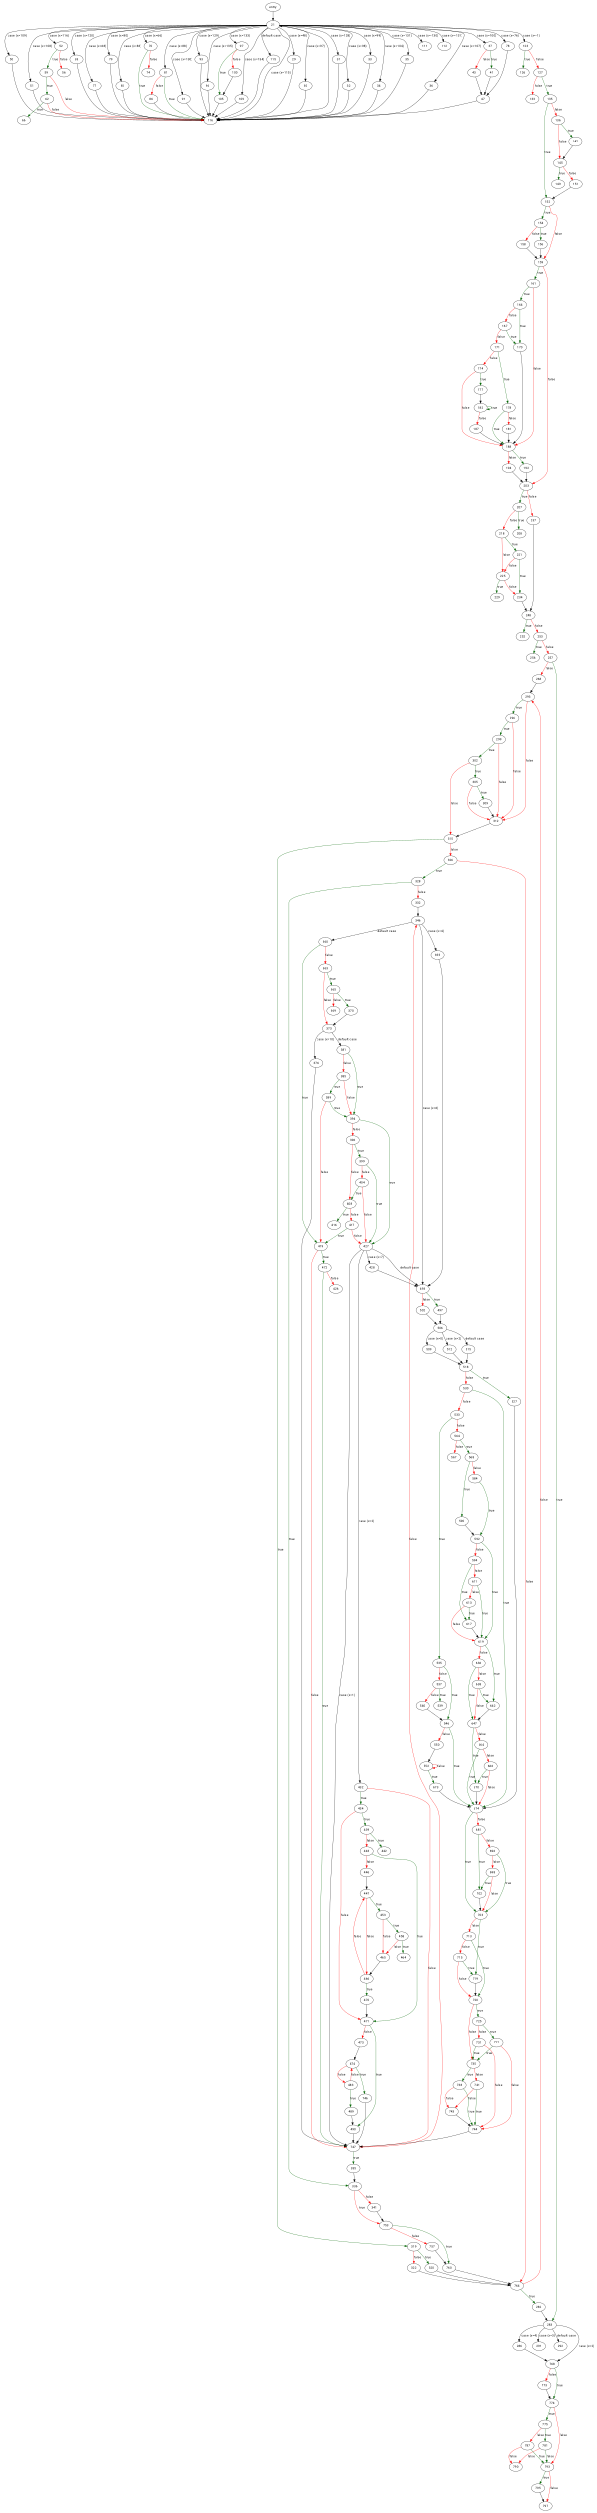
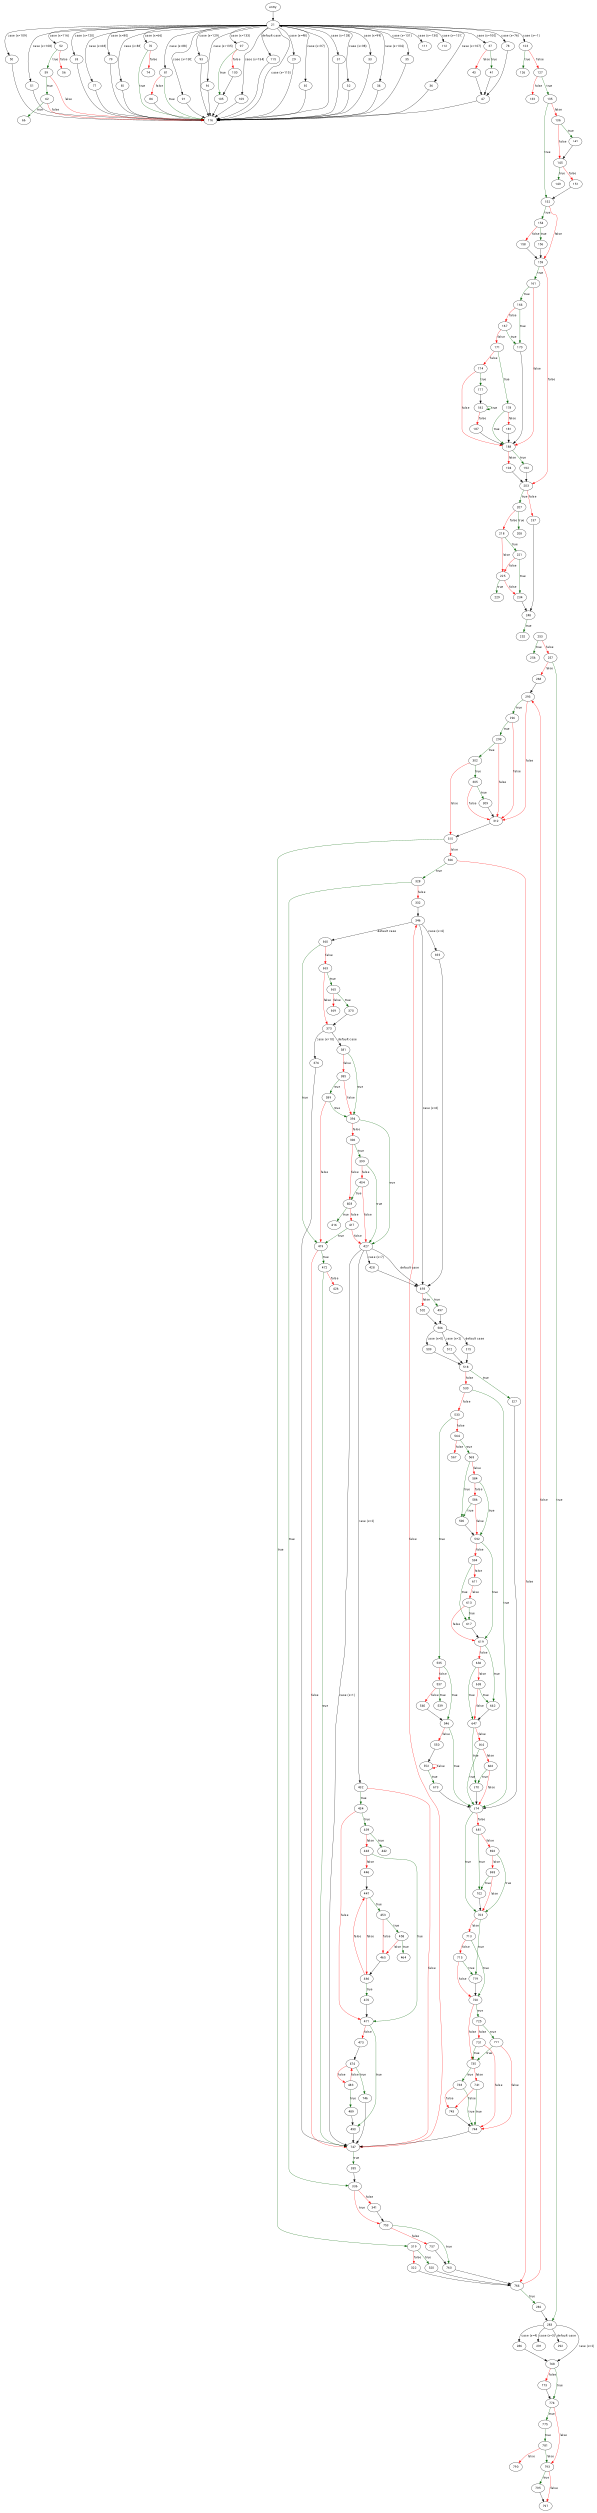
edge "248" -> "253": removed, label "false"
node "586": added
edge "611" -> "619": removed, label "true"
node "787": removed
